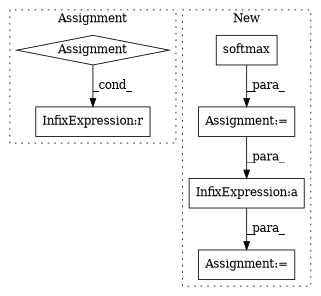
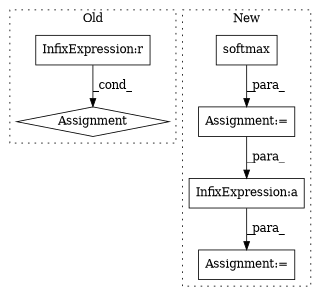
cluster "Assignment": label "Assignment" -> "Old"
edge "Assignment" -> "InfixExpression:r": reversed
